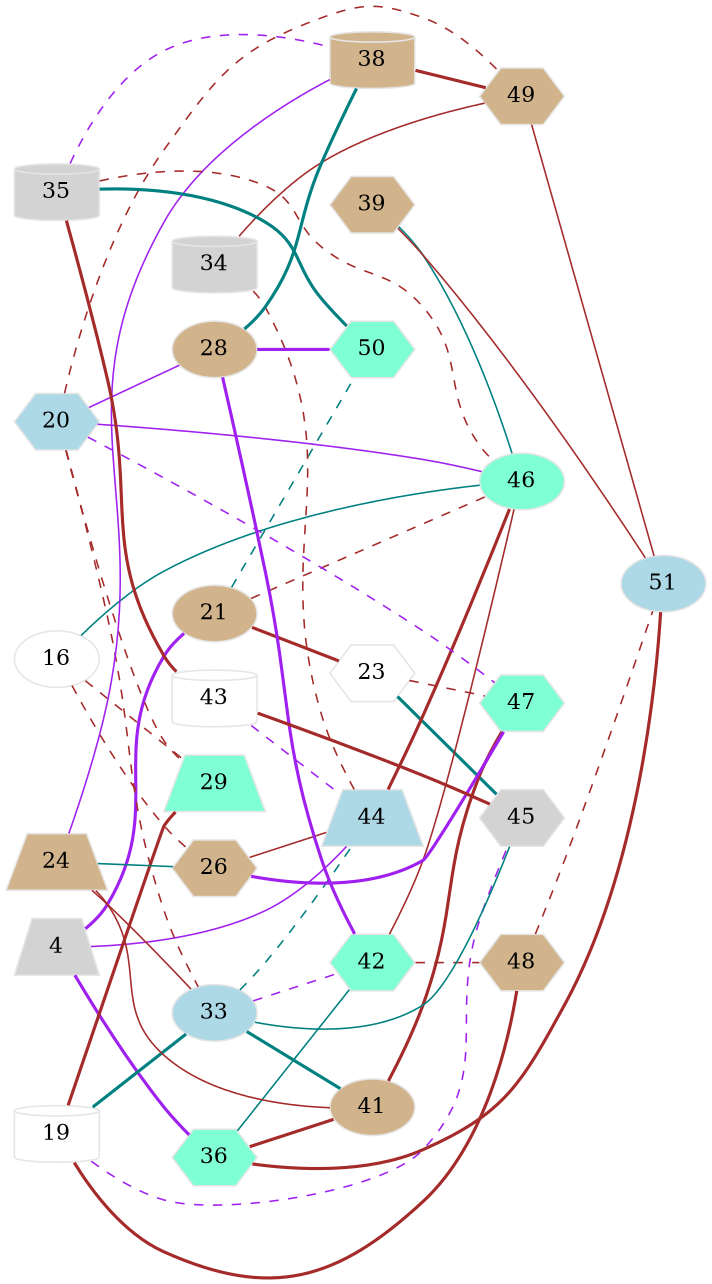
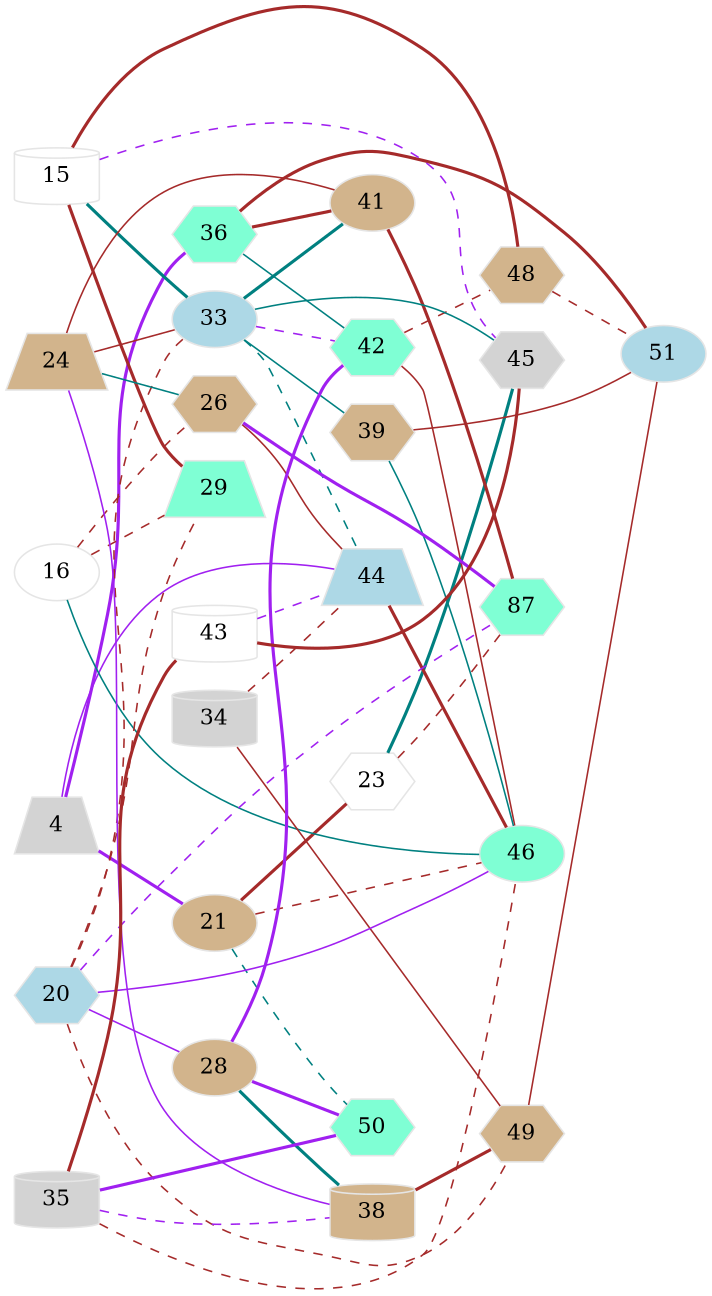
edge "35" -- "50": color teal -> purple
edge "33" -- "39": added
node "47": label "47" -> "87"
node "19": label "19" -> "15"
